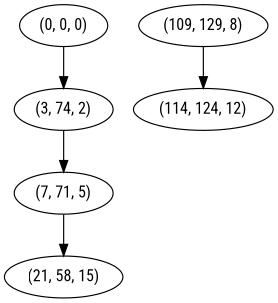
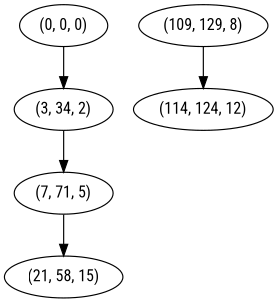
node "(3, 74, 2)": label "(3, 74, 2)" -> "(3, 34, 2)"
